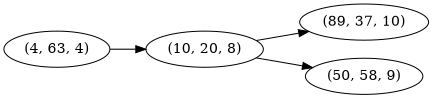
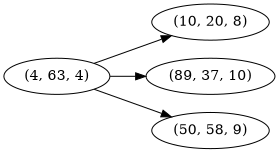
edge "(10, 20, 8)" -> "(89, 37, 10)": now "(4, 63, 4)" -> "(89, 37, 10)"
edge "(10, 20, 8)" -> "(50, 58, 9)": now "(4, 63, 4)" -> "(50, 58, 9)"
